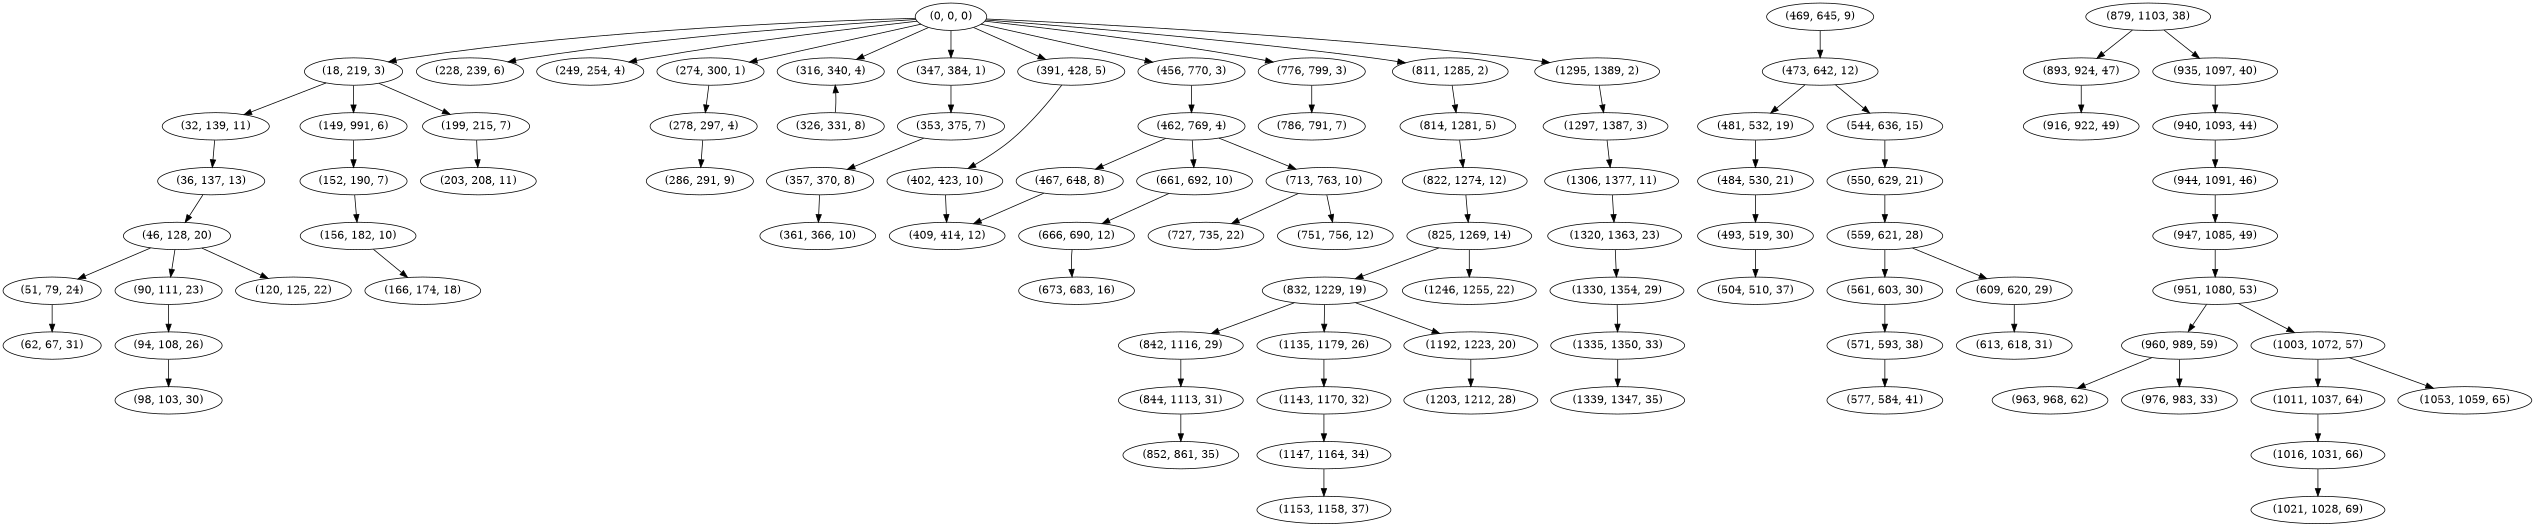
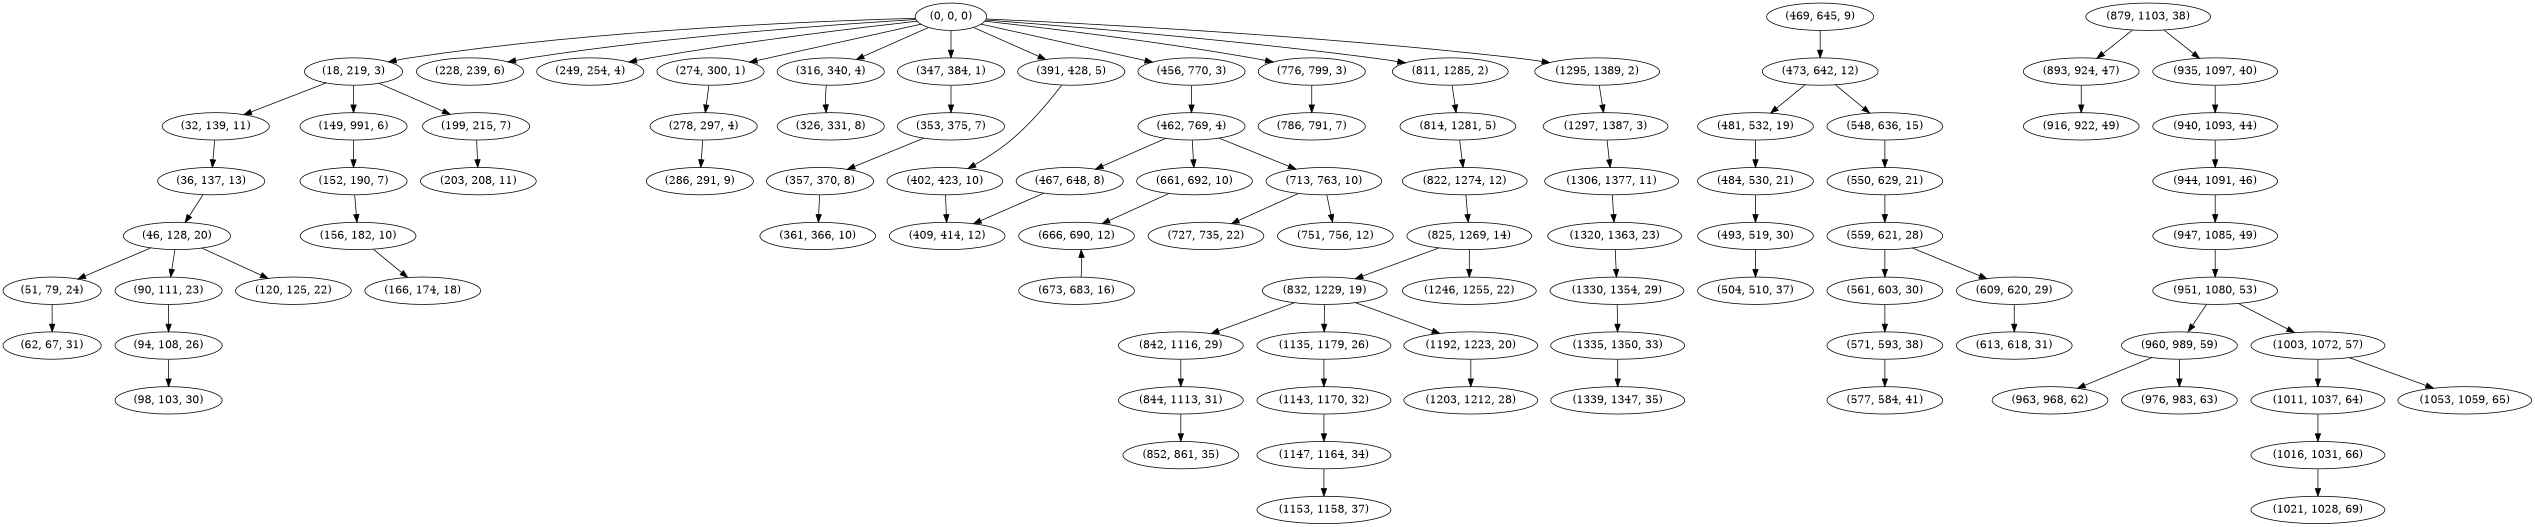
edge "(326, 331, 8)" -> "(316, 340, 4)": reversed
node "(544, 636, 15)": label "(544, 636, 15)" -> "(548, 636, 15)"
edge "(666, 690, 12)" -> "(673, 683, 16)": reversed
node "(976, 983, 33)": label "(976, 983, 33)" -> "(976, 983, 63)"
